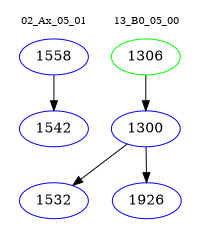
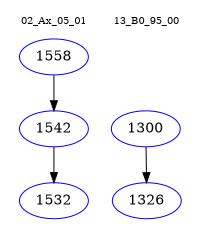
cluster "13_B0_05_00": label "13_B0_05_00" -> "13_B0_95_00"
node "1306": removed
edge "1300" -> "1532": now "1542" -> "1532"
node "1926": label "1926" -> "1326"
